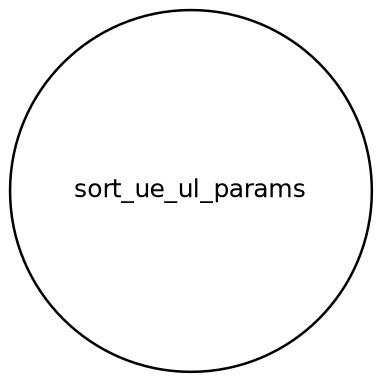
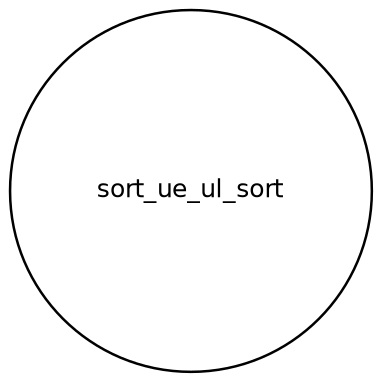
node "sort_ue_ul_params": label "sort_ue_ul_params" -> "sort_ue_ul_sort"
